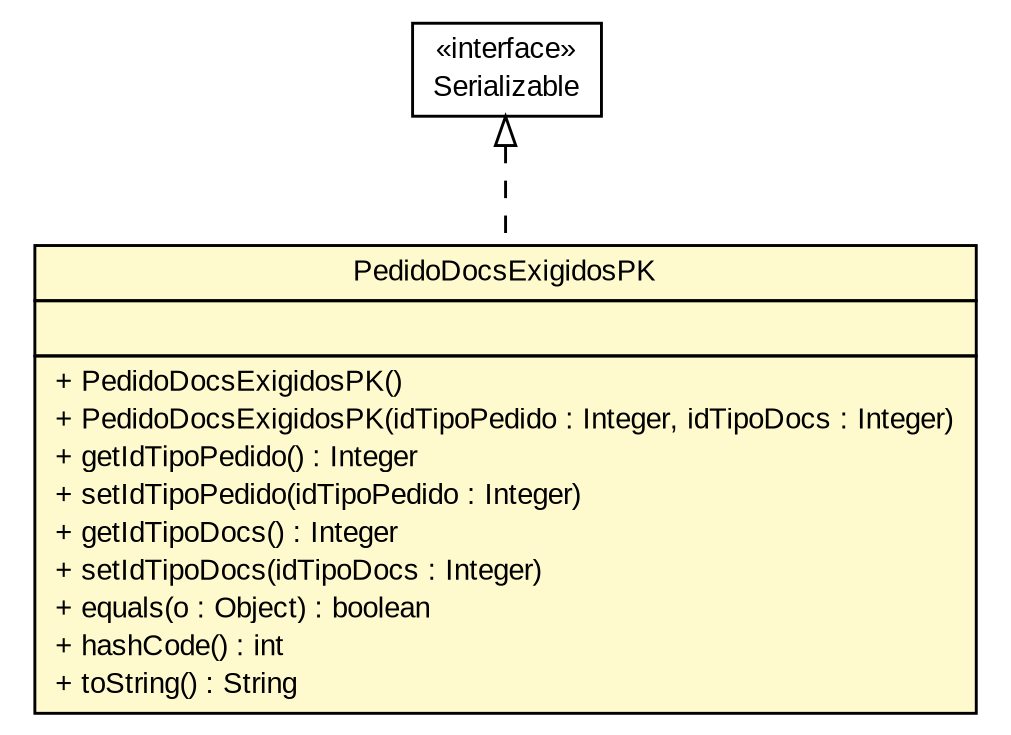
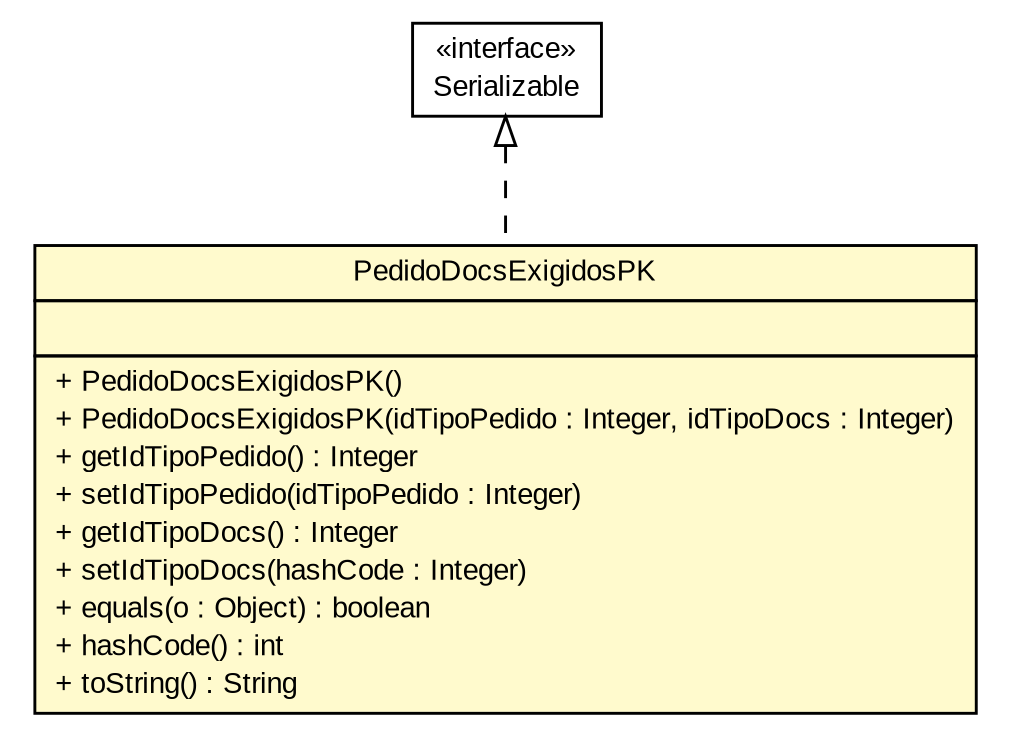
node "PedidoDocsExigidosPK": text "+ setIdTipoDocs(idTipoDocs : Integer)" -> "+ setIdTipoDocs(hashCode : Integer)"
